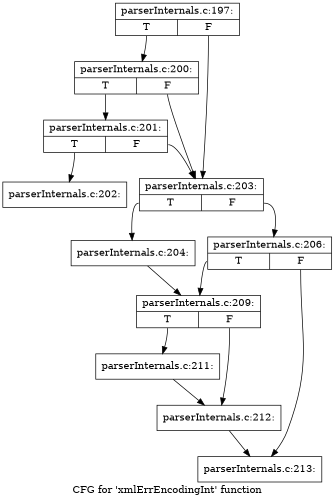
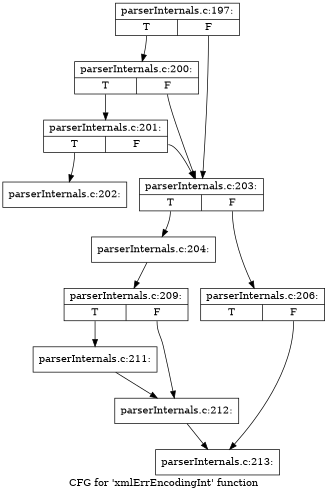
edge "parserInternals.c:206:" -> "parserInternals.c:209:": removed
